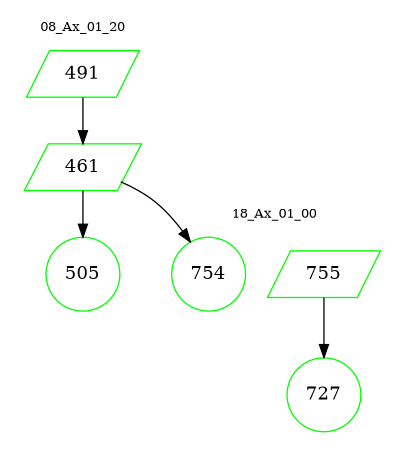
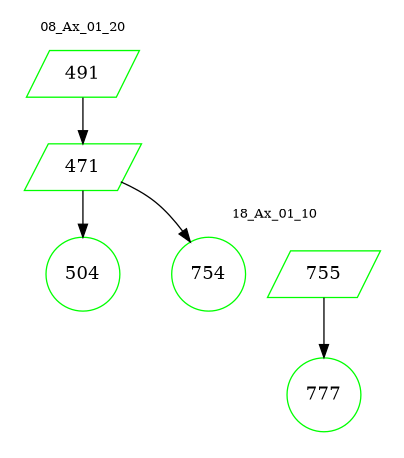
node "461": label "461" -> "471"
cluster "18_Ax_01_00": label "18_Ax_01_00" -> "18_Ax_01_10"
node "505": label "505" -> "504"
node "727": label "727" -> "777"
